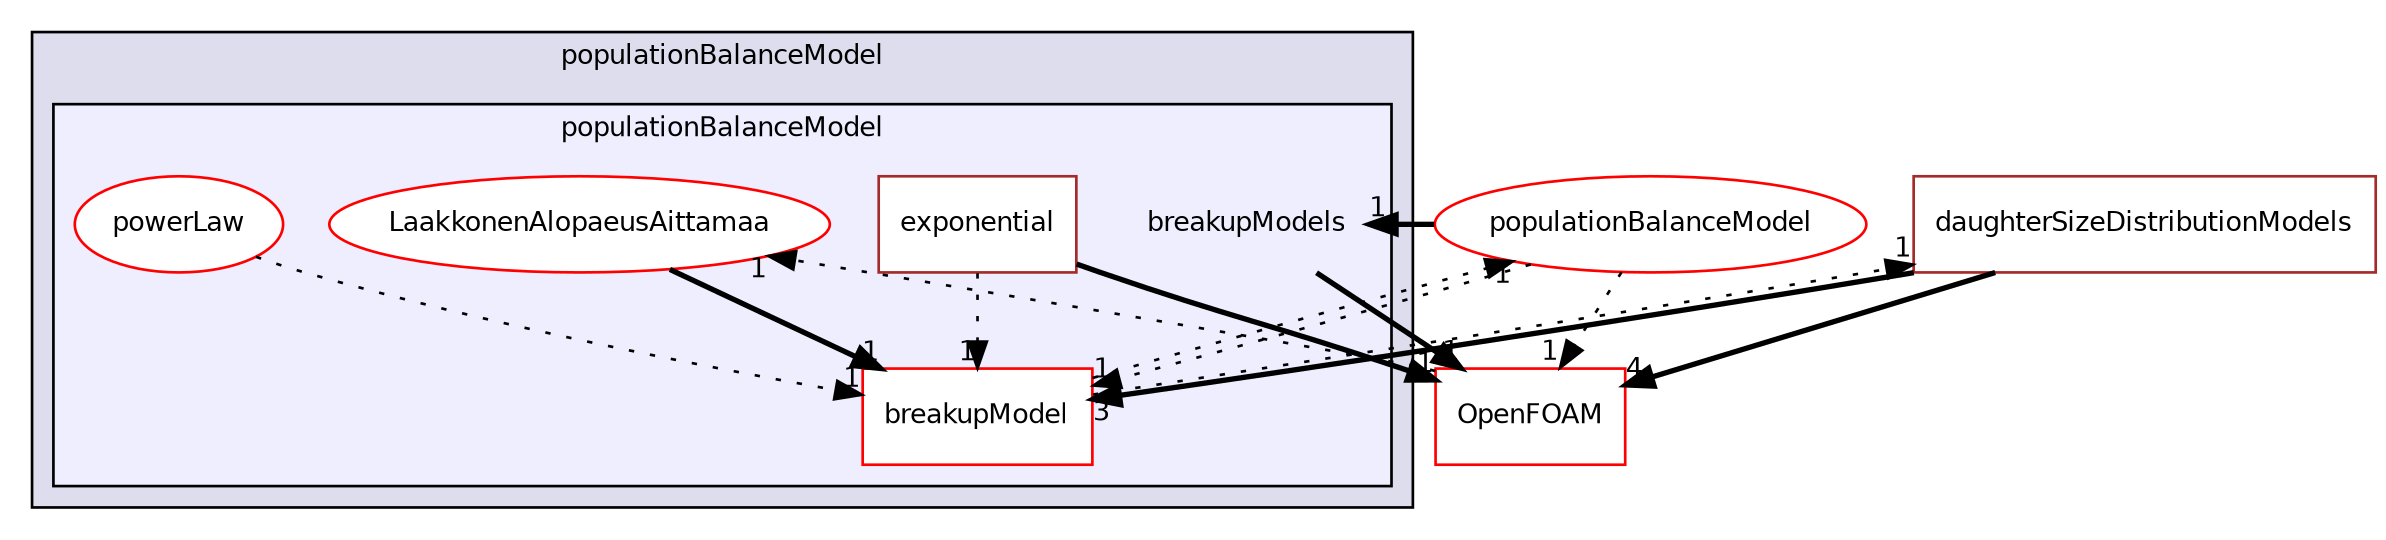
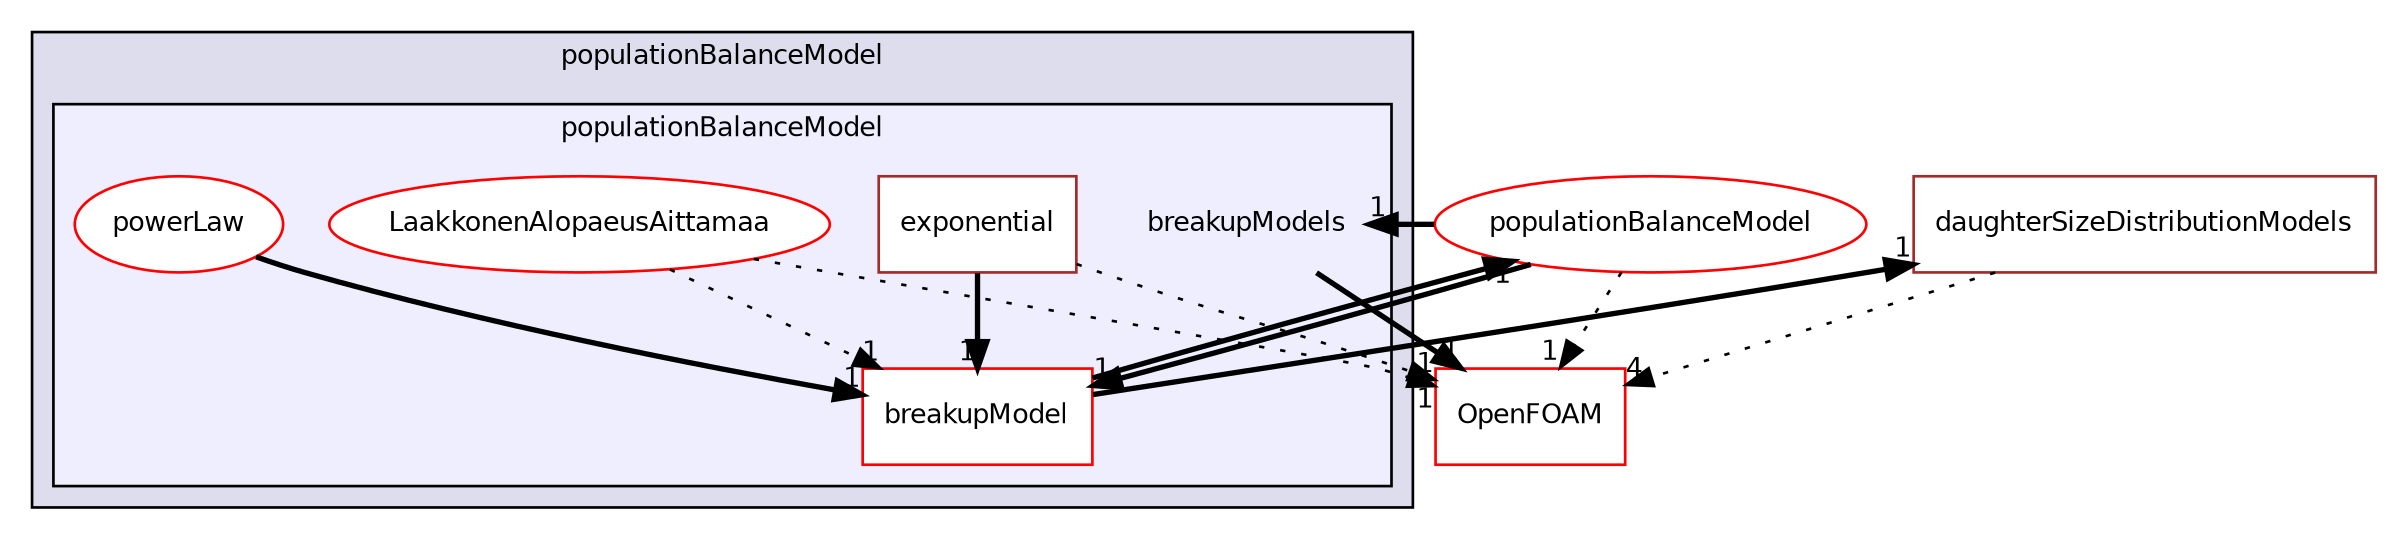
edge "exponential" -> "breakupModel": style dotted -> bold
edge "LaakkonenAlopaeusAittamaa" -> "breakupModel": style bold -> dotted
edge "OpenFOAM" -> "LaakkonenAlopaeusAittamaa": reversed
edge "exponential" -> "OpenFOAM": style bold -> dotted
edge "breakupModel" -> "populationBalanceModel": style dotted -> bold
edge "populationBalanceModel" -> "breakupModel": style dotted -> bold
edge "daughterSizeDistributionModels" -> "OpenFOAM": style bold -> dotted
edge "powerLaw" -> "breakupModel": style dotted -> bold
edge "breakupModel" -> "daughterSizeDistributionModels": style dotted -> bold
edge "daughterSizeDistributionModels" -> "breakupModel": removed
